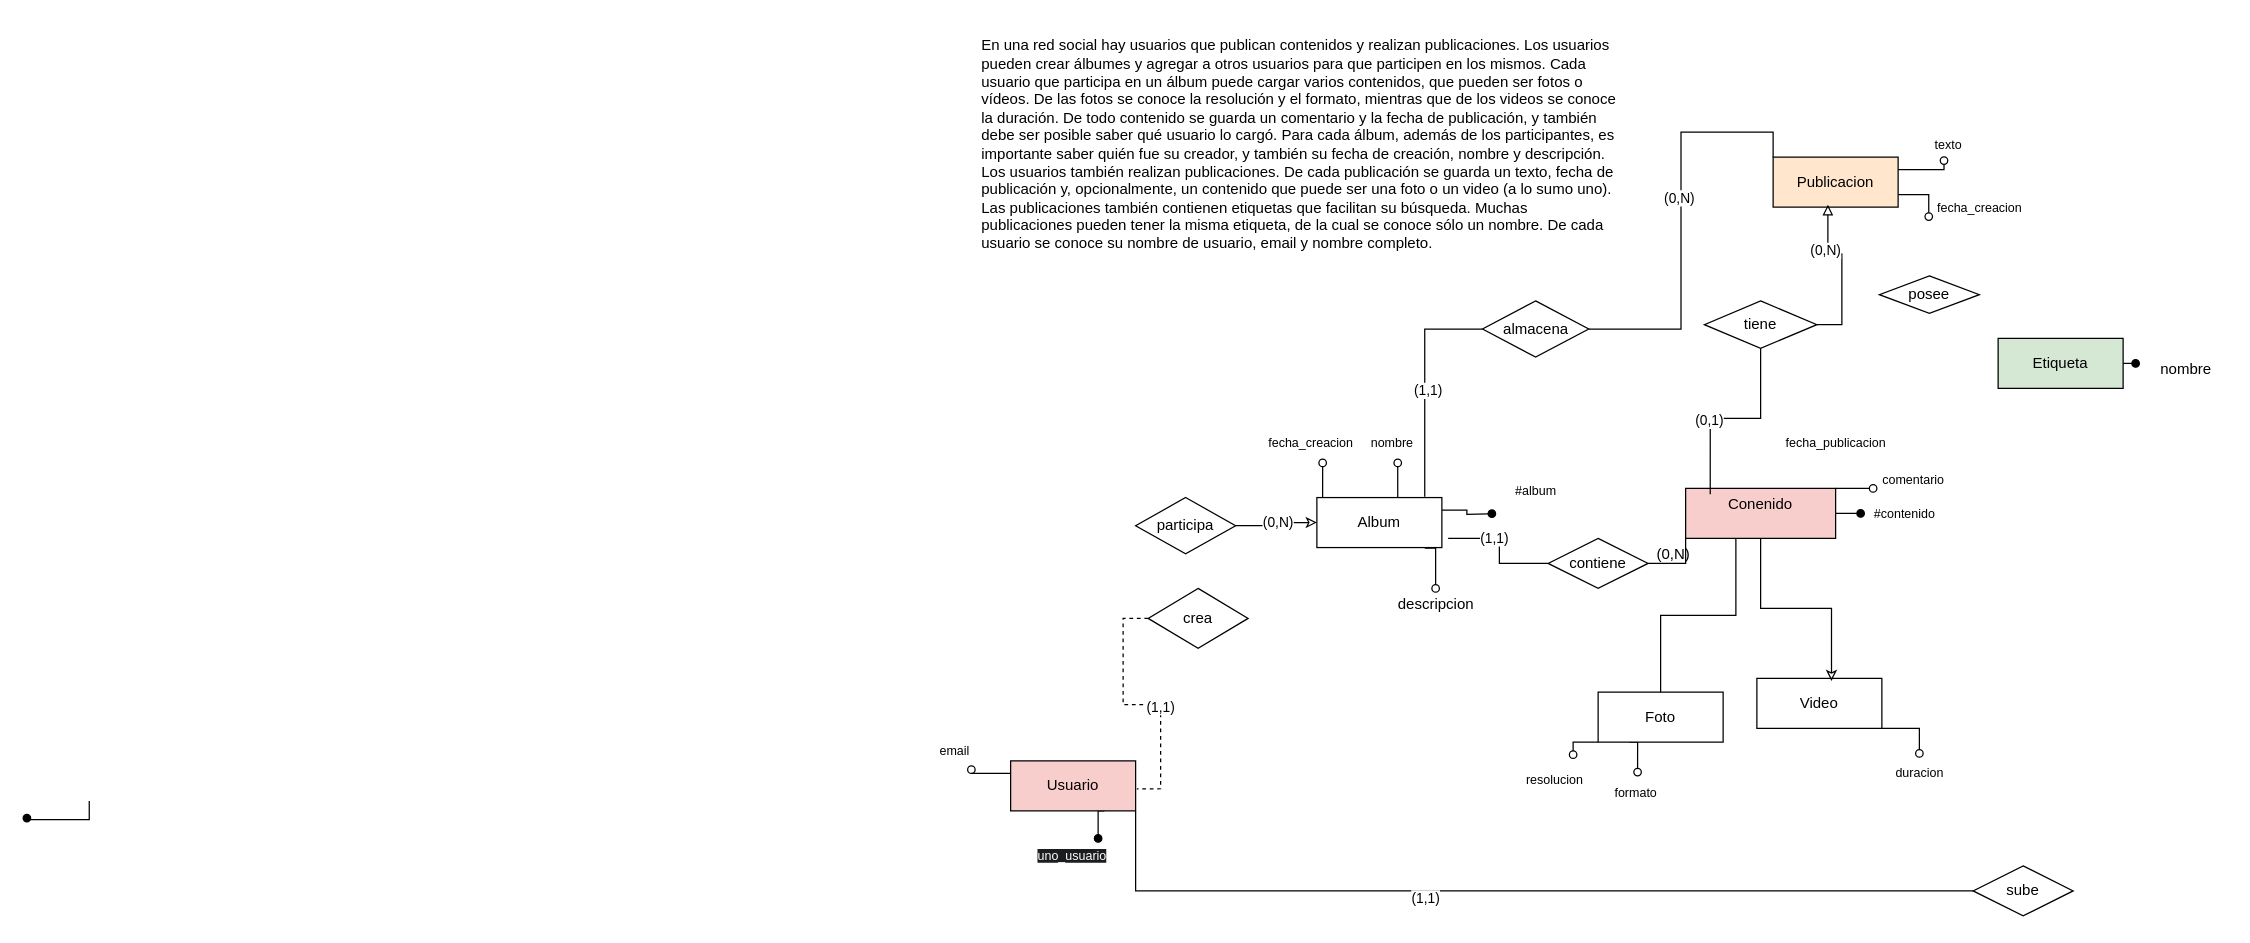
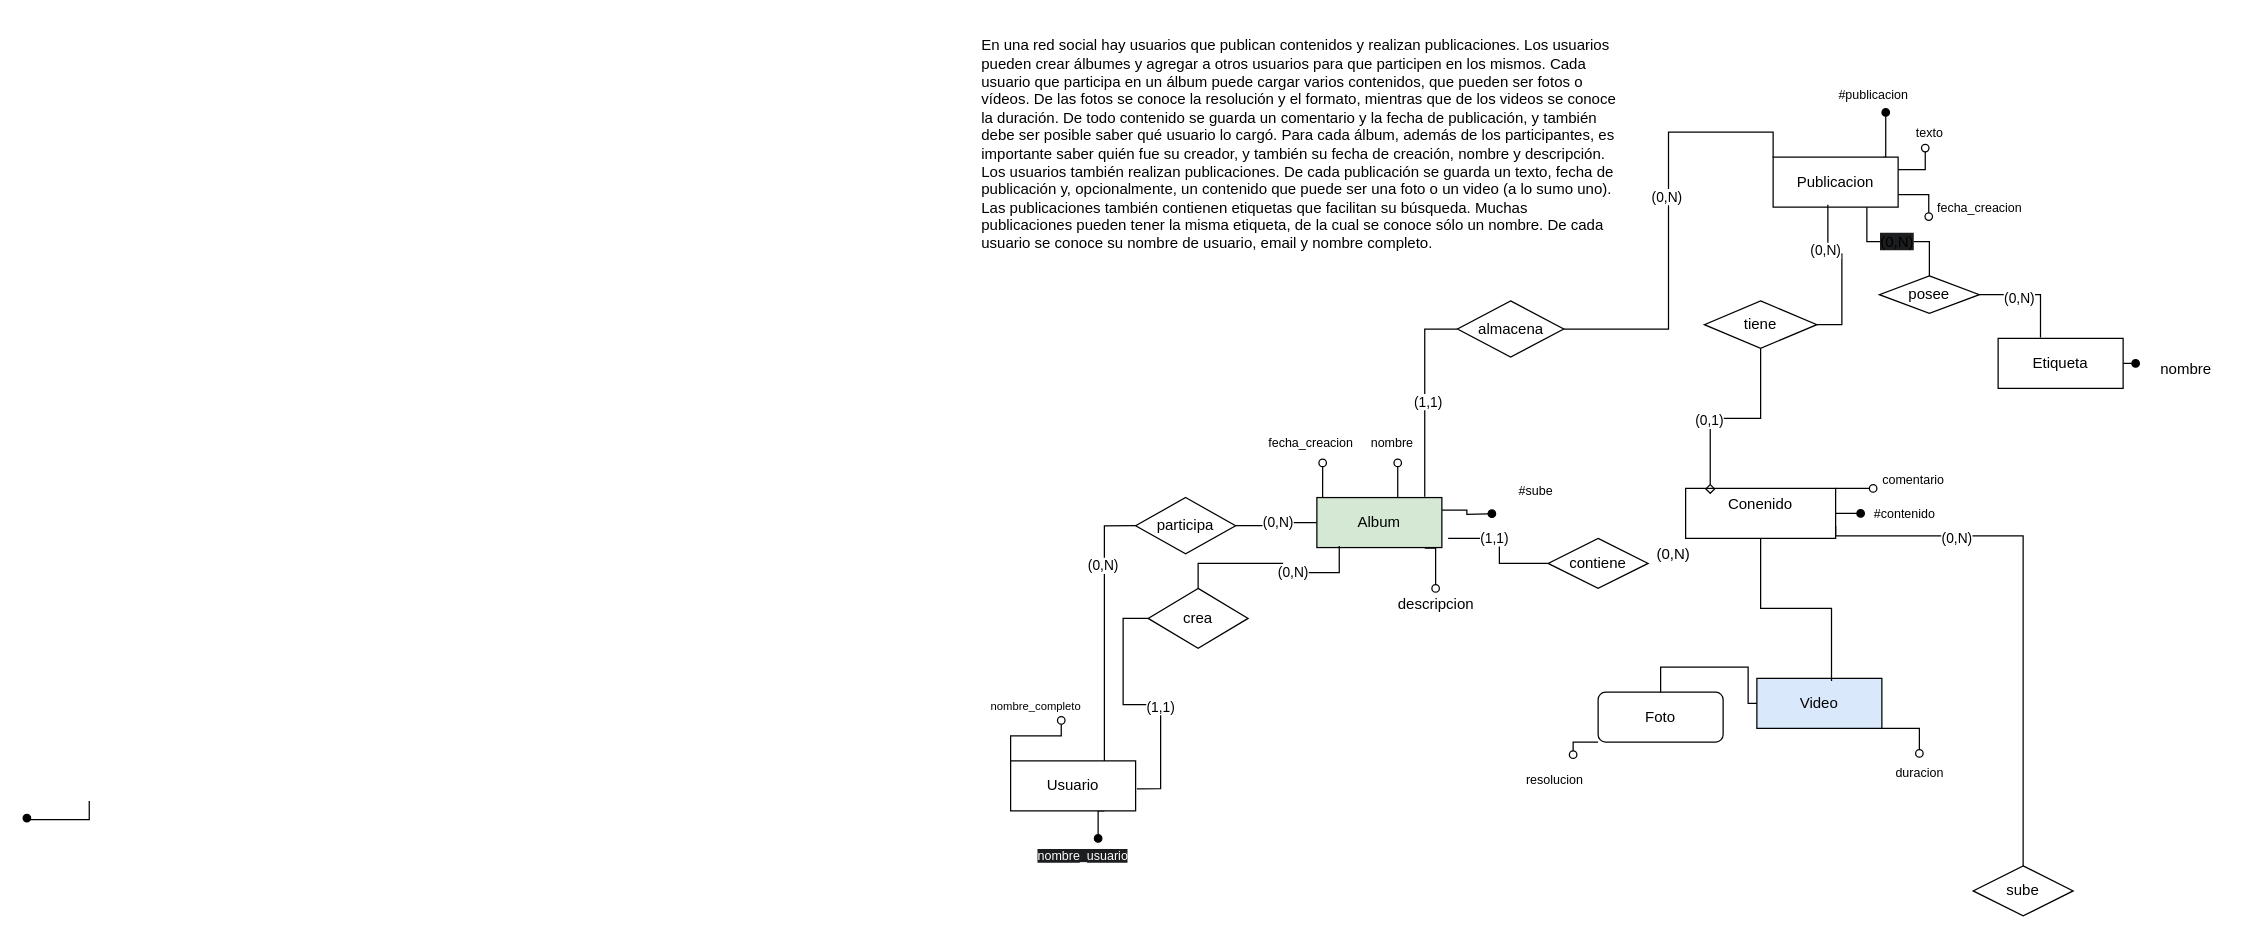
node "#publicacion": added
edge "Publicacion" -> "#publicacion": added
node "texto": moved (1948, 144) -> (1929, 132)
node "Publicacion": fillcolor #ffe6cc -> #ffffff
edge "tiene" -> "Publicacion": arrowhead block -> none
edge "Publicacion" -- "posee": added, label "(0,N)"
edge "posee" -- "Etiqueta": added, label "(0,N)"
node "almacena": moved (1536, 329) -> (1511, 329)
node "Etiqueta": fillcolor #d5e8d4 -> #ffffff
node "fecha_publicacion": removed
edge "tiene" -- "Conenido": arrowhead none -> diamond
node "#album": label "#album" -> "#sube"
node "Conenido": fillcolor #f8cecc -> #ffffff
edge "participa" -> "Album": arrowhead classic -> none
node "Album": fillcolor #ffffff -> #d5e8d4
edge "Album" -- "crea": added, label "(0,N)"
edge "Conenido" -- "contiene": removed
edge "Conenido" -- "sube": added, label "(0,N)"
edge "Conenido" -- "Foto": now "Video" -- "Foto"
edge "participa" -- "Usuario": added, label "(0,N)"
edge "crea" -- "Usuario": style dashed -> solid
edge "Conenido" -> "Video": arrowhead classic -> none
node "Video": fillcolor #ffffff -> #dae8fc
node "nombre_completo": added
node "Foto": shape rectangle -> rounded rectangle
edge "Usuario" -> "nombre_completo": added
node "email": removed
edge "Foto" -> "formato": removed
edge "Usuario" -> "email": removed
node "Usuario": fillcolor #f8cecc -> #ffffff
node "formato": removed
node "uno_usuario": label "uno_usuario" -> "nombre_usuario"
edge "Usuario" -- "sube": removed, label "(1,1)"
